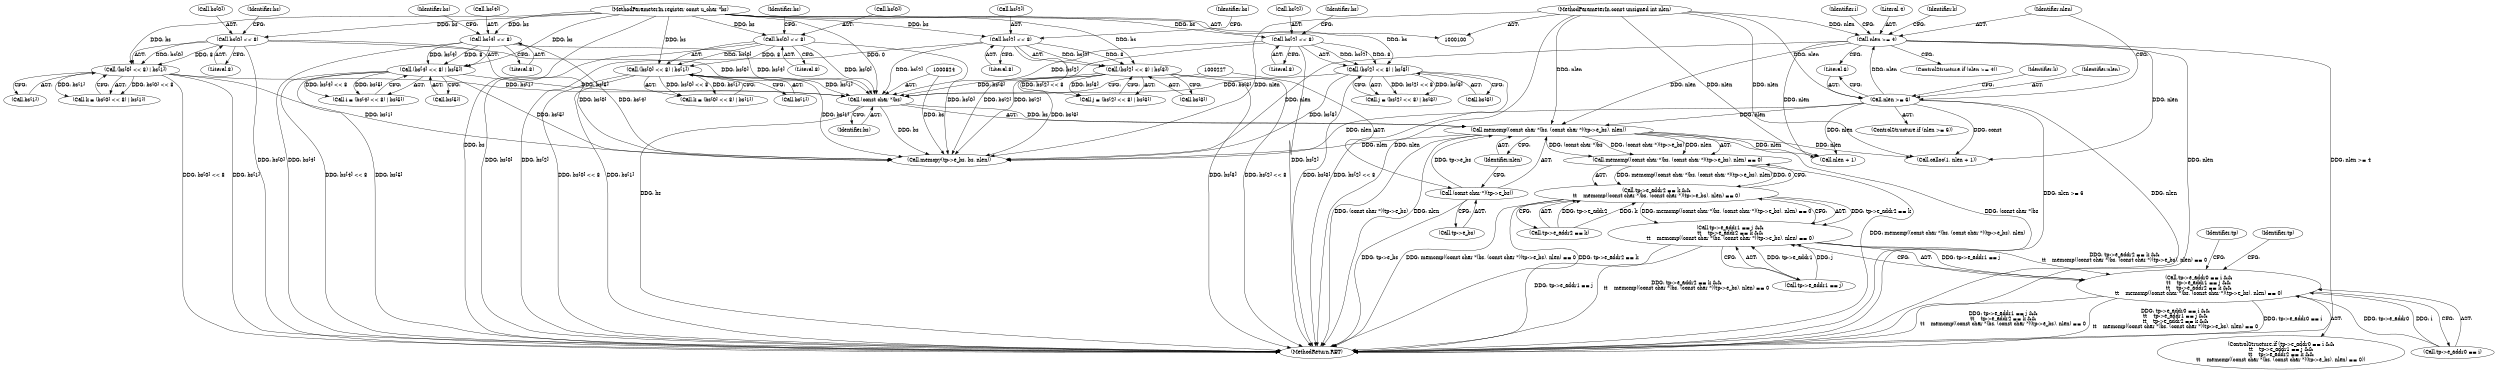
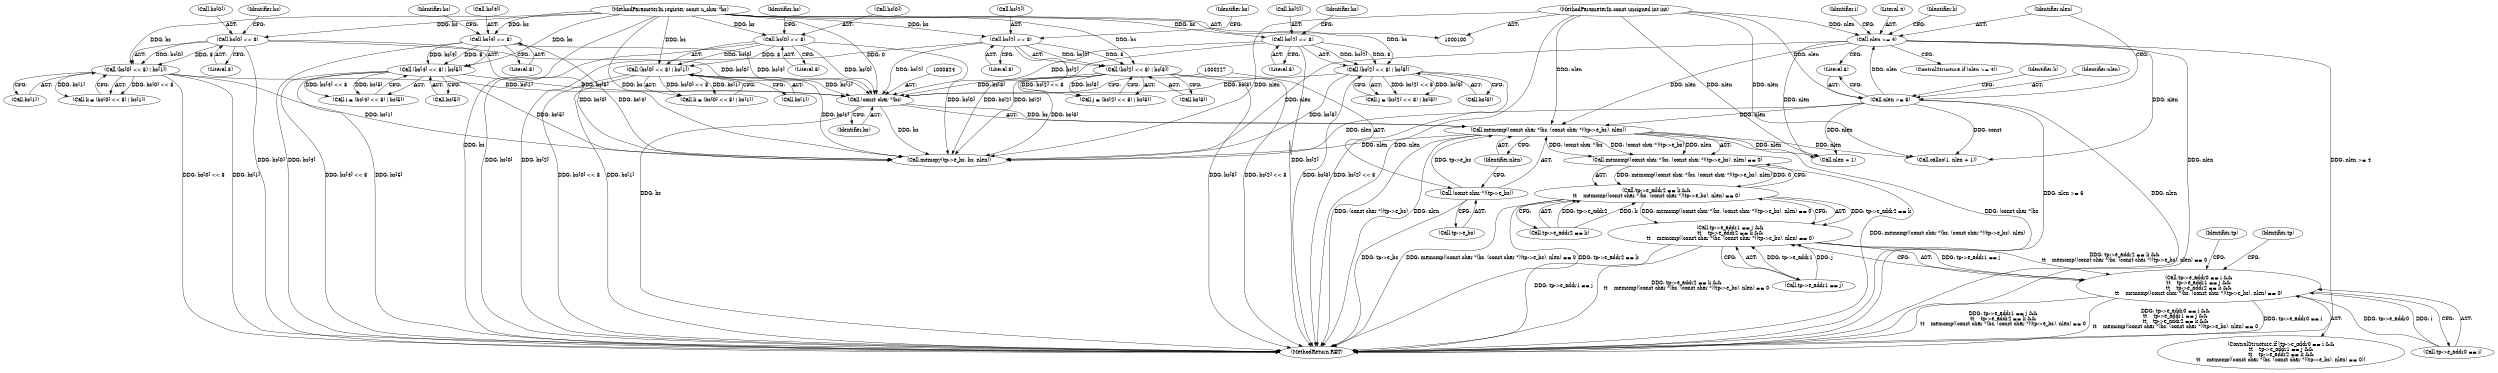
node "(MethodParameterIn,const unsigned int nlen)": label "(MethodParameterIn,const unsigned int nlen)" -> "(MethodParameterIn,const unsigned int int)"
edge "1000824" -> "(Call,memcpy(tp->e_bs, bs, nlen))": now "(MethodParameterIn,register const u_char *bs)" -> "(Call,memcpy(tp->e_bs, bs, nlen))"
node "(ControlStructure,if (nlen >= 6))": removed
